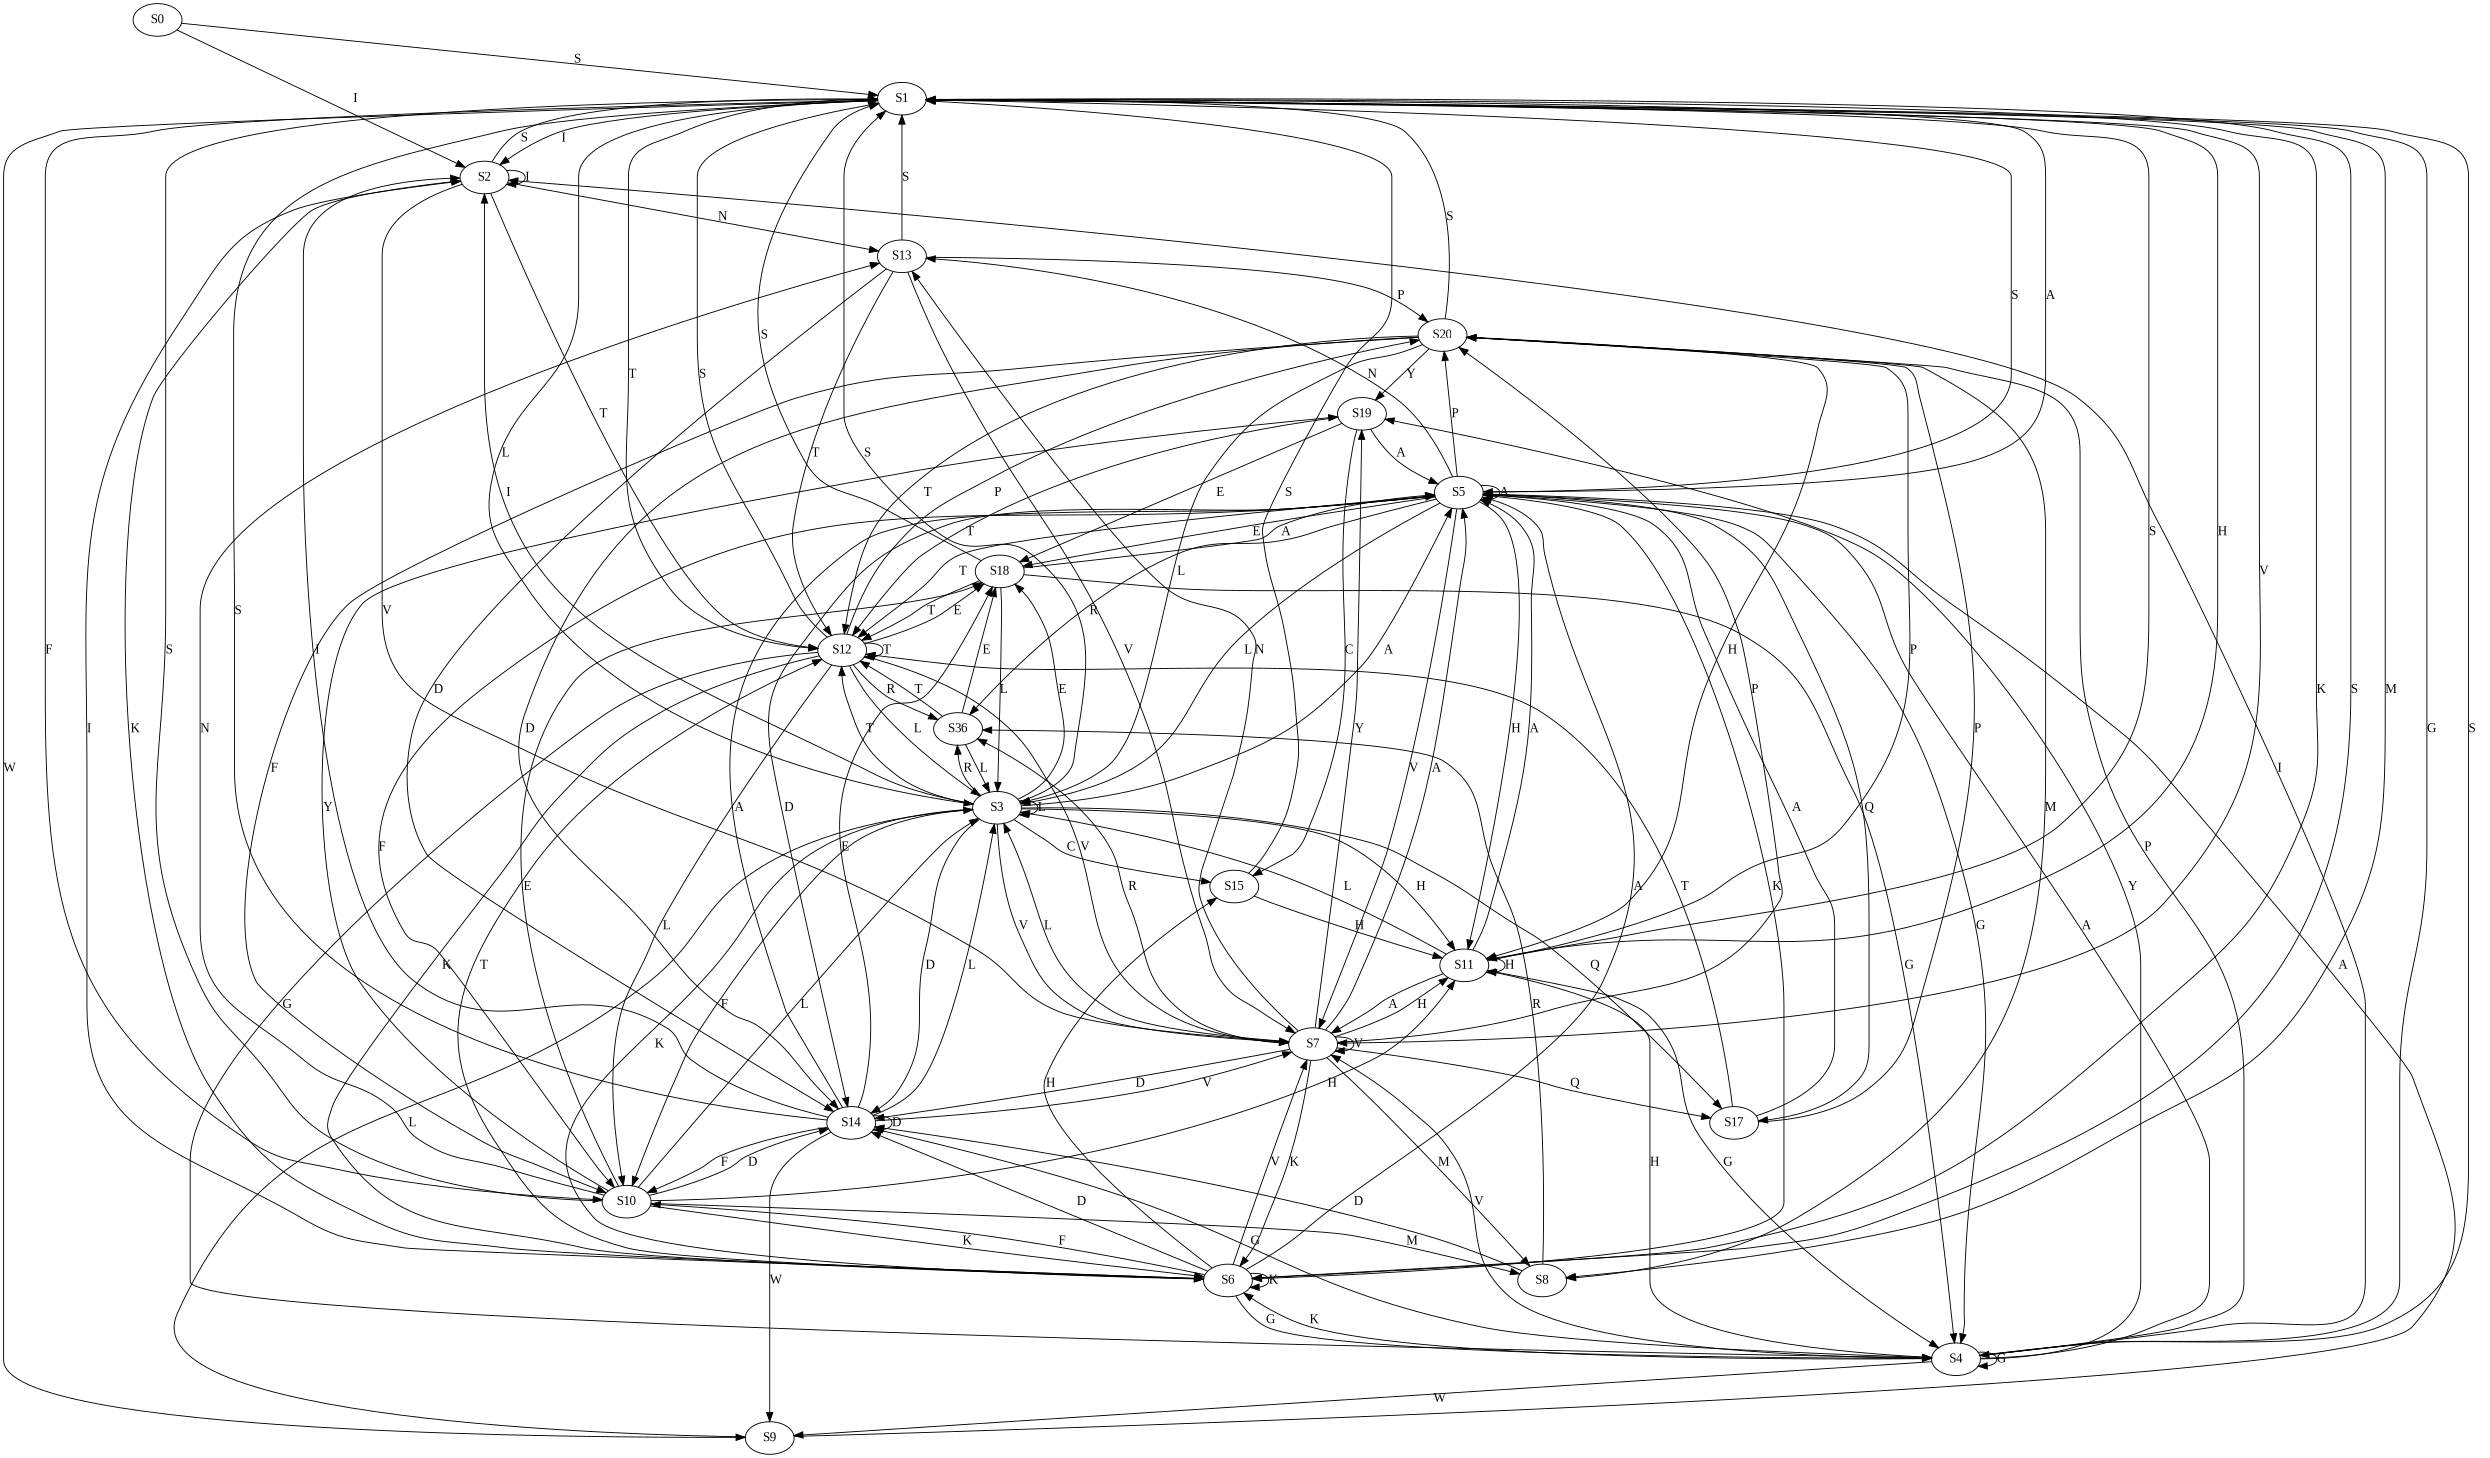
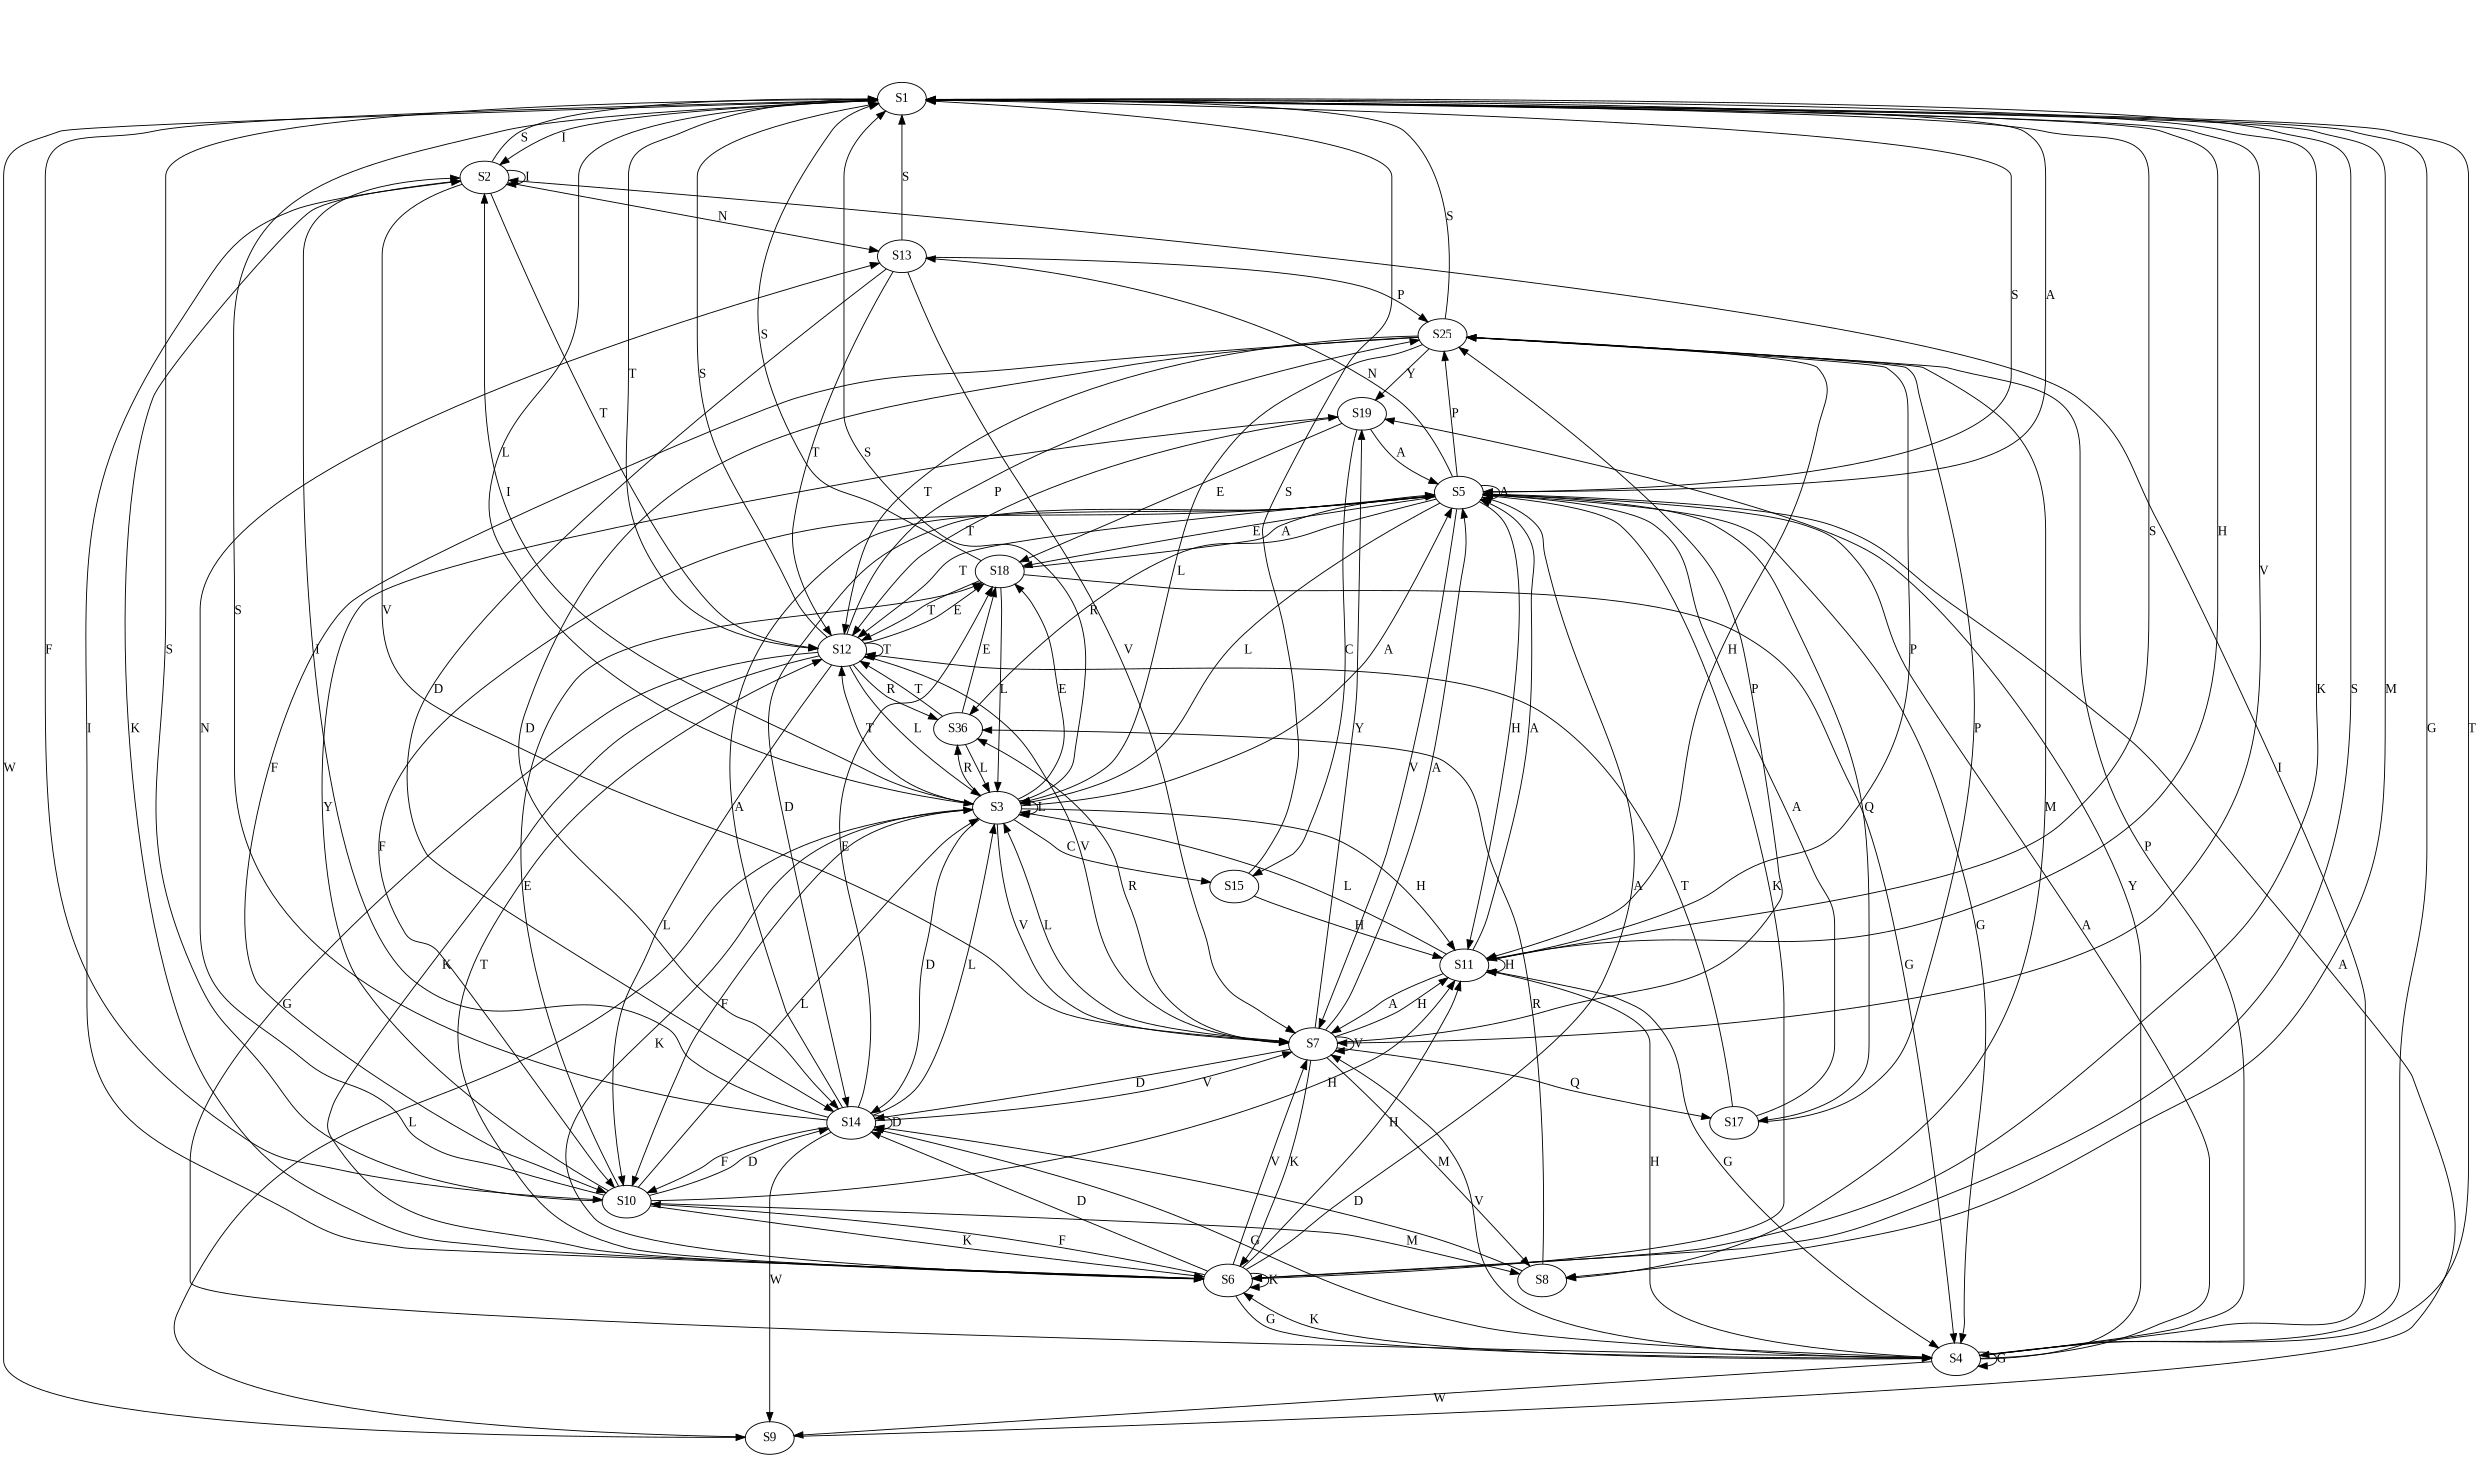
node "S0": removed
node "S20": label "S20" -> "S25"
edge "S7" -> "S13": removed, label "N"
edge "S4" -> "S1": label "S" -> "T"
edge "S3" -> "S17": removed, label "Q"
edge "S6" -> "S15": now "S6" -> "S11"
